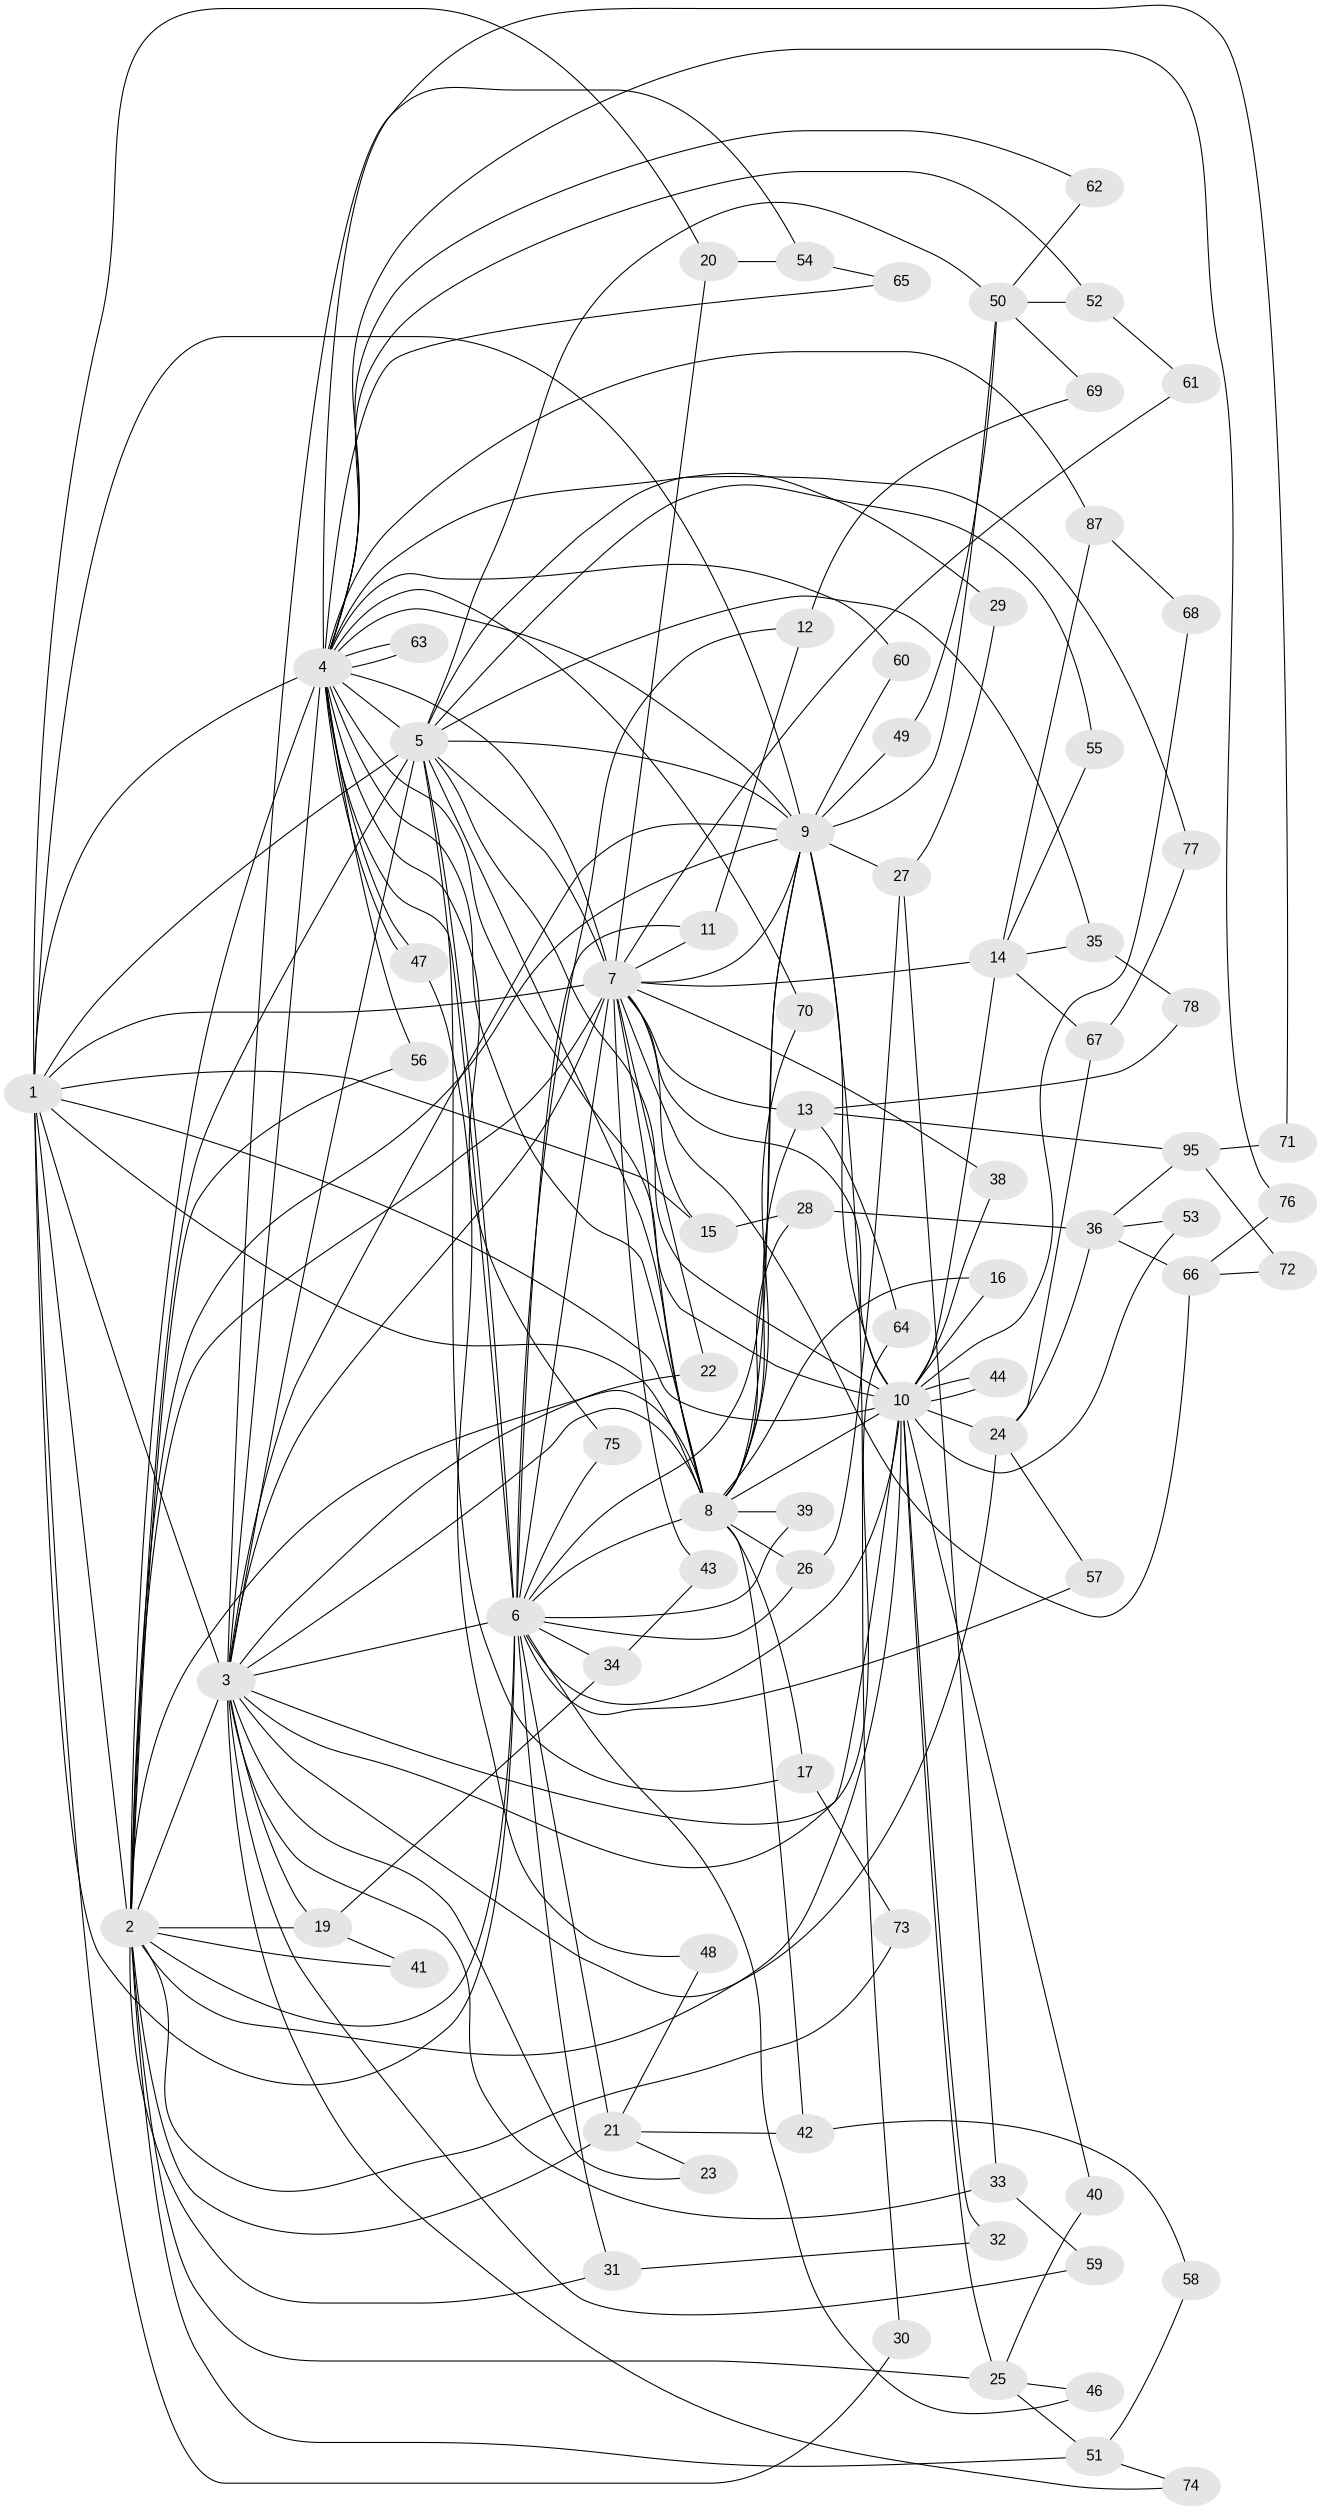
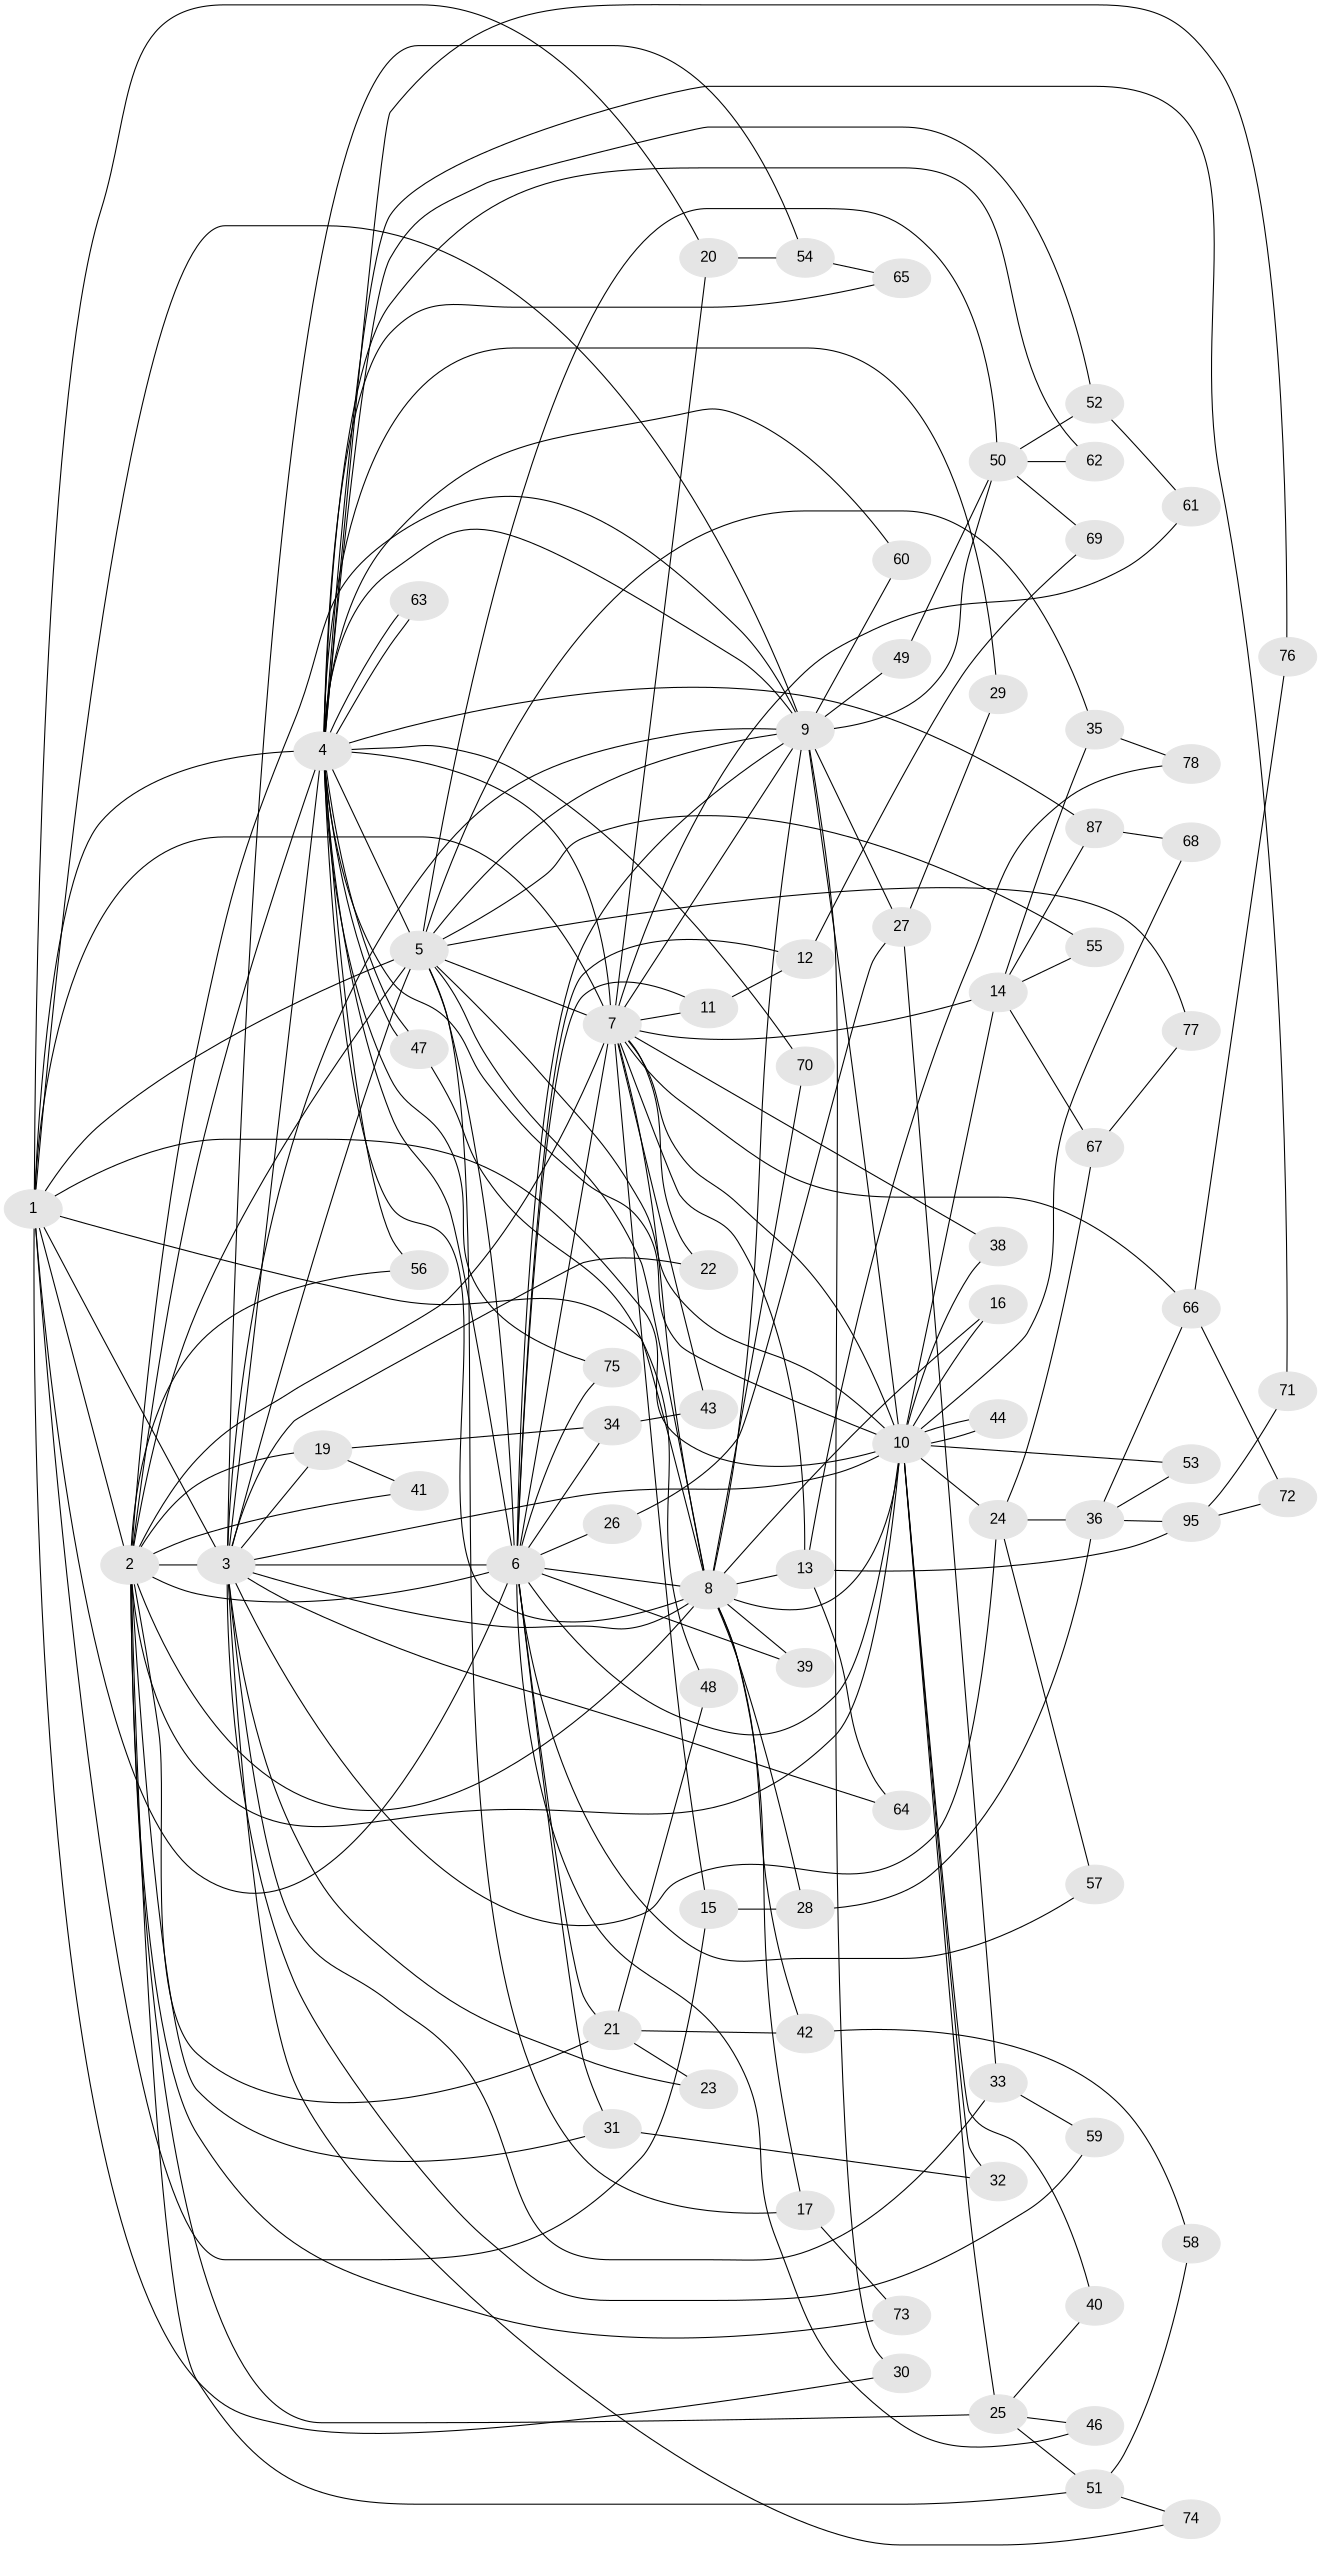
edge "7" -- "3": removed
edge "8" -- "26": removed
